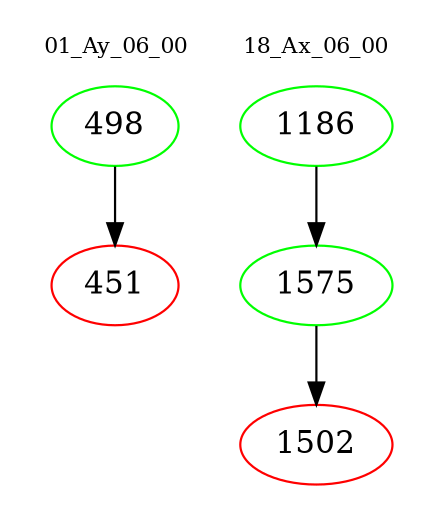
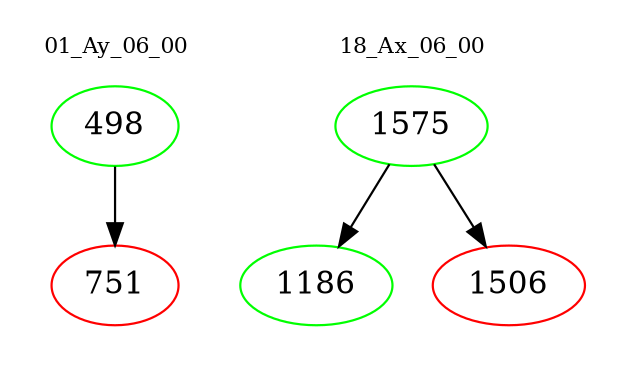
edge "1186" -> "1575": reversed
node "451": label "451" -> "751"
node "1502": label "1502" -> "1506"
